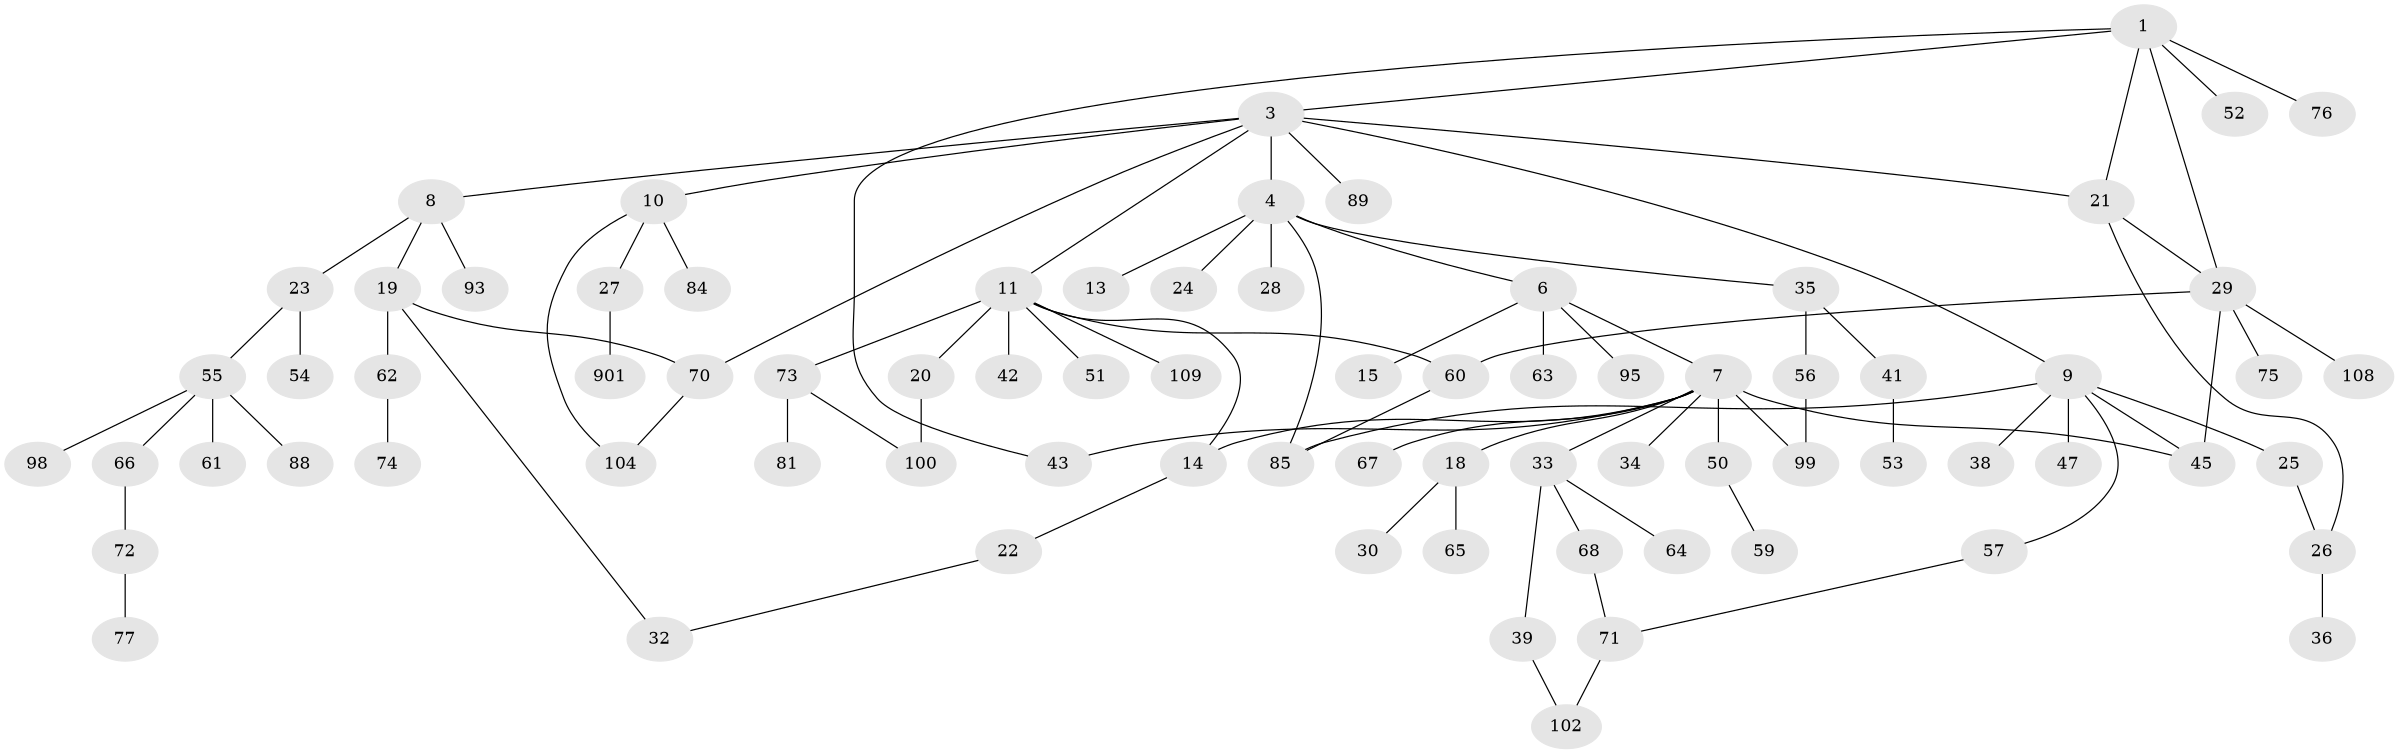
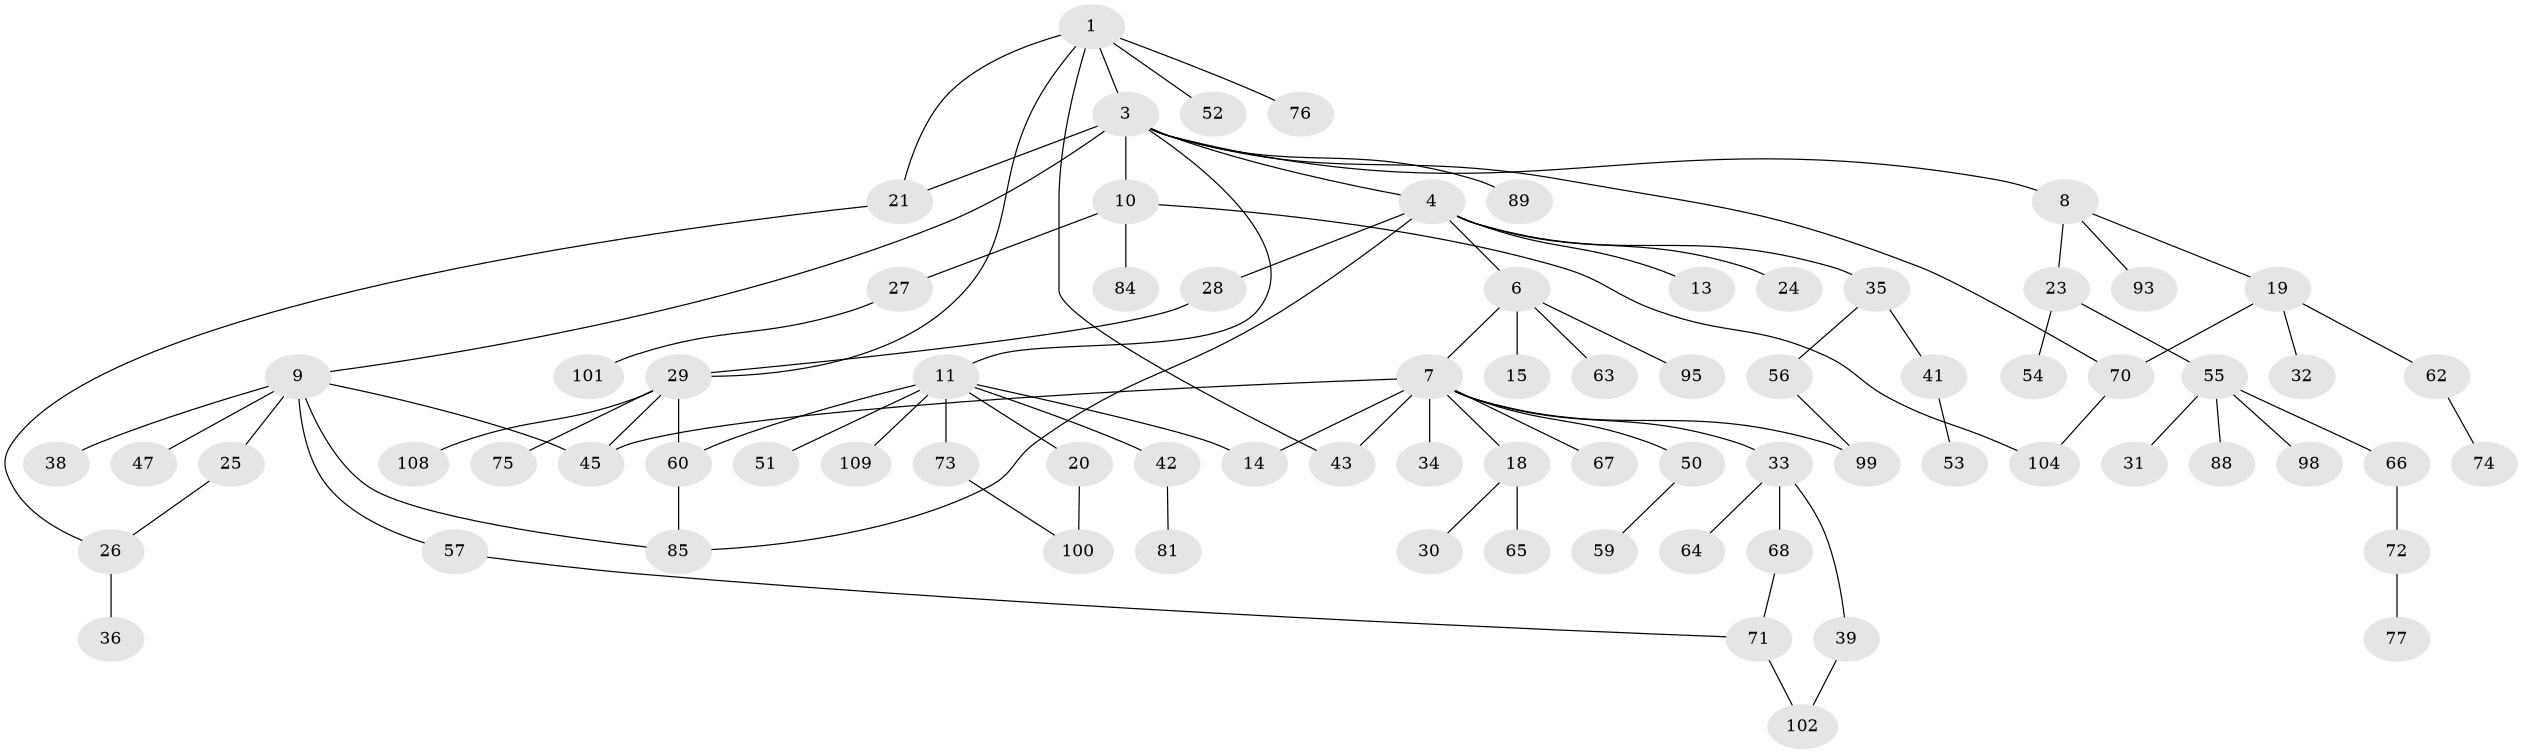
edge "21" -- "29": now "28" -- "29"
node "901": label "901" -> "101"
edge "73" -- "81": now "42" -- "81"
node "61": label "61" -> "31"
node "22": removed
